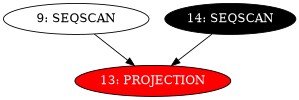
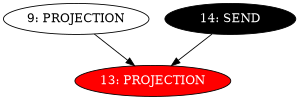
node "9: SEQSCAN": label "9: SEQSCAN" -> "9: PROJECTION"
node "14: SEQSCAN": label "14: SEQSCAN" -> "14: SEND"
